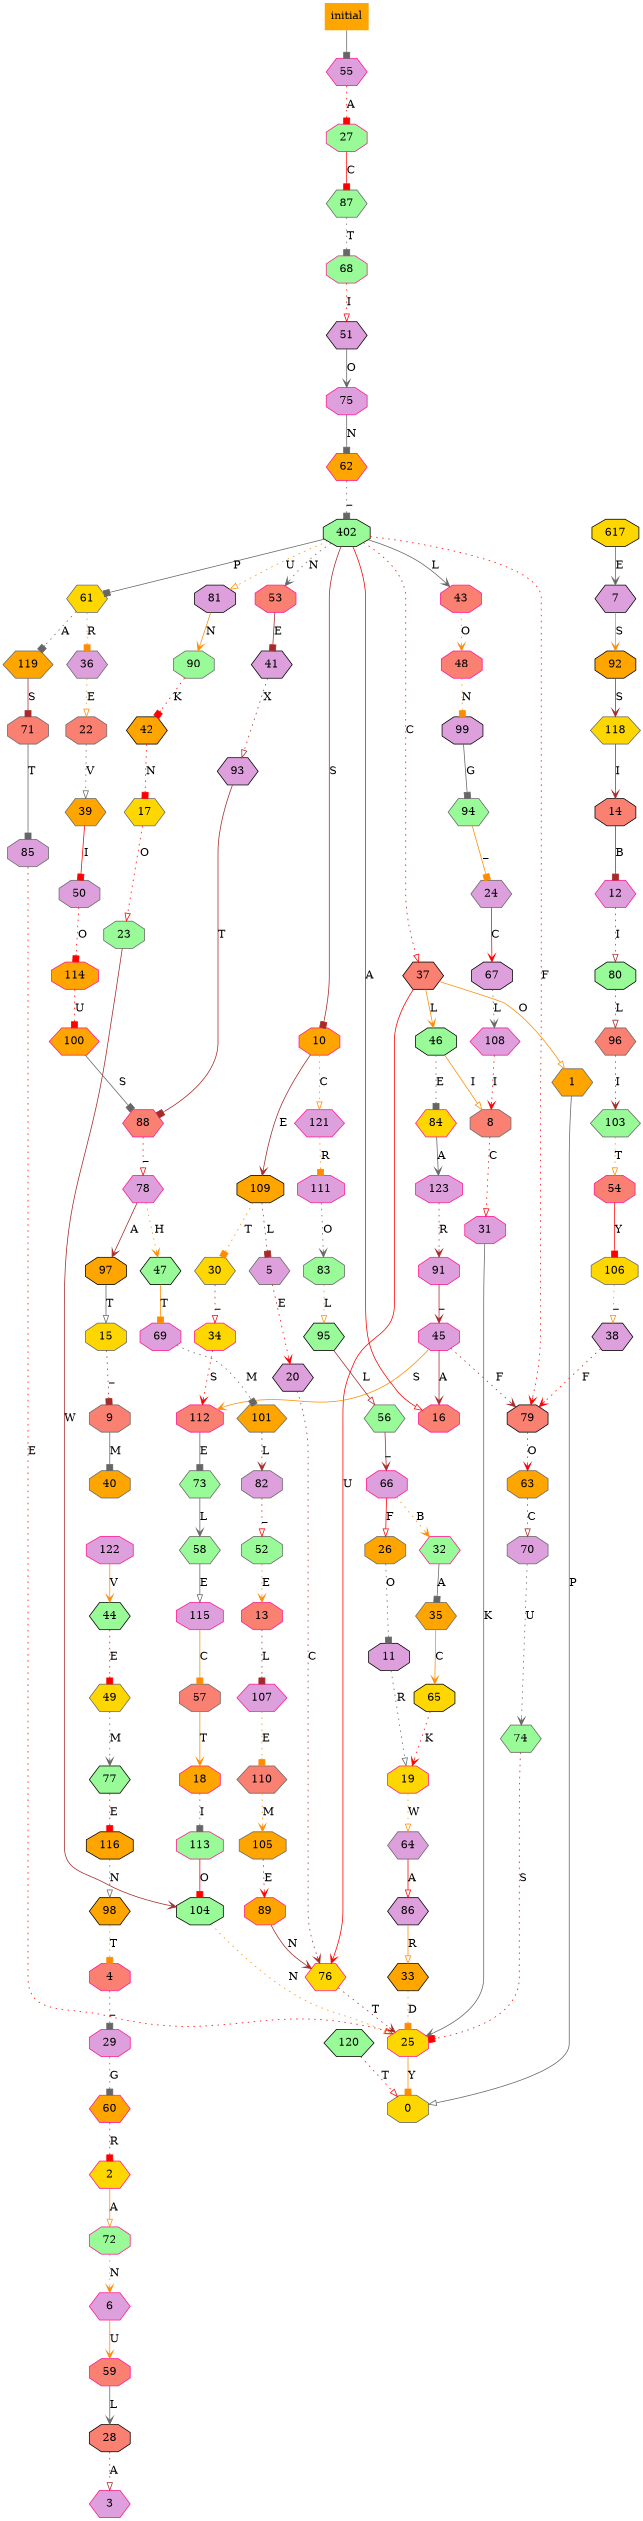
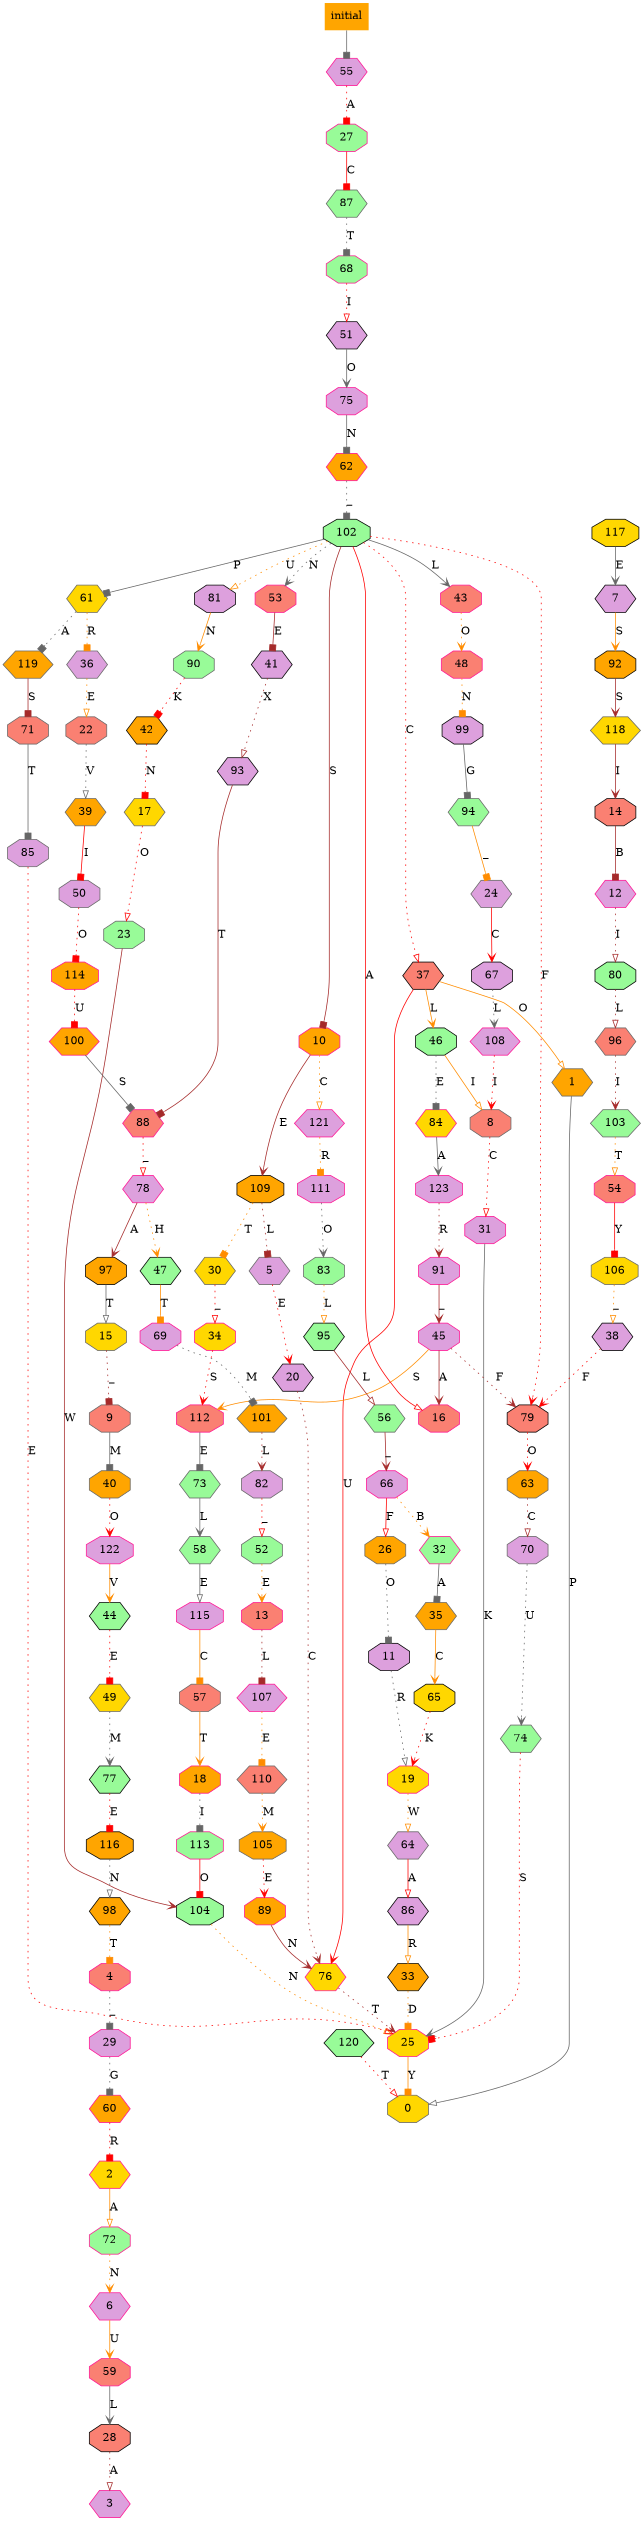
node "402": label "402" -> "102"
node "617": label "617" -> "117"
edge "40" -> "122": added, label "O"
